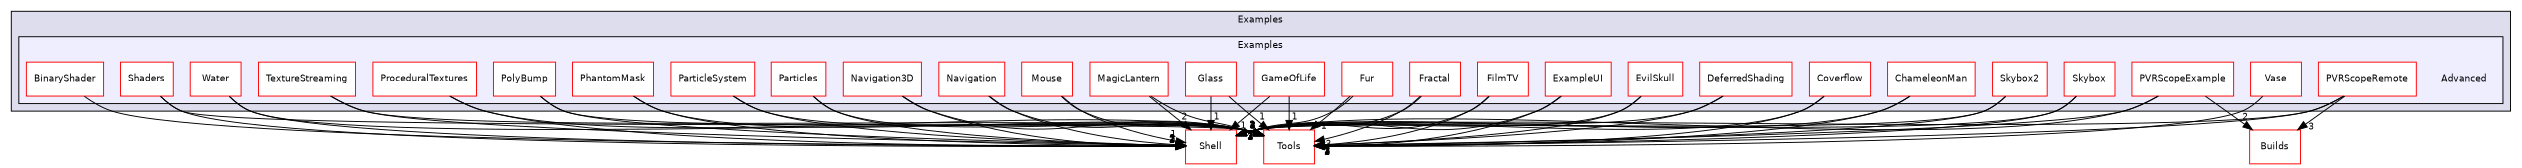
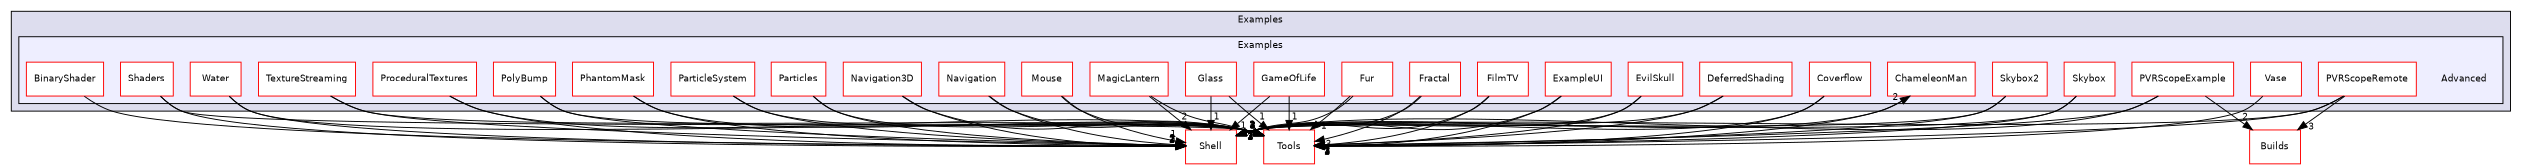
edge "ChameleonMan" -> "Tools": reversed
